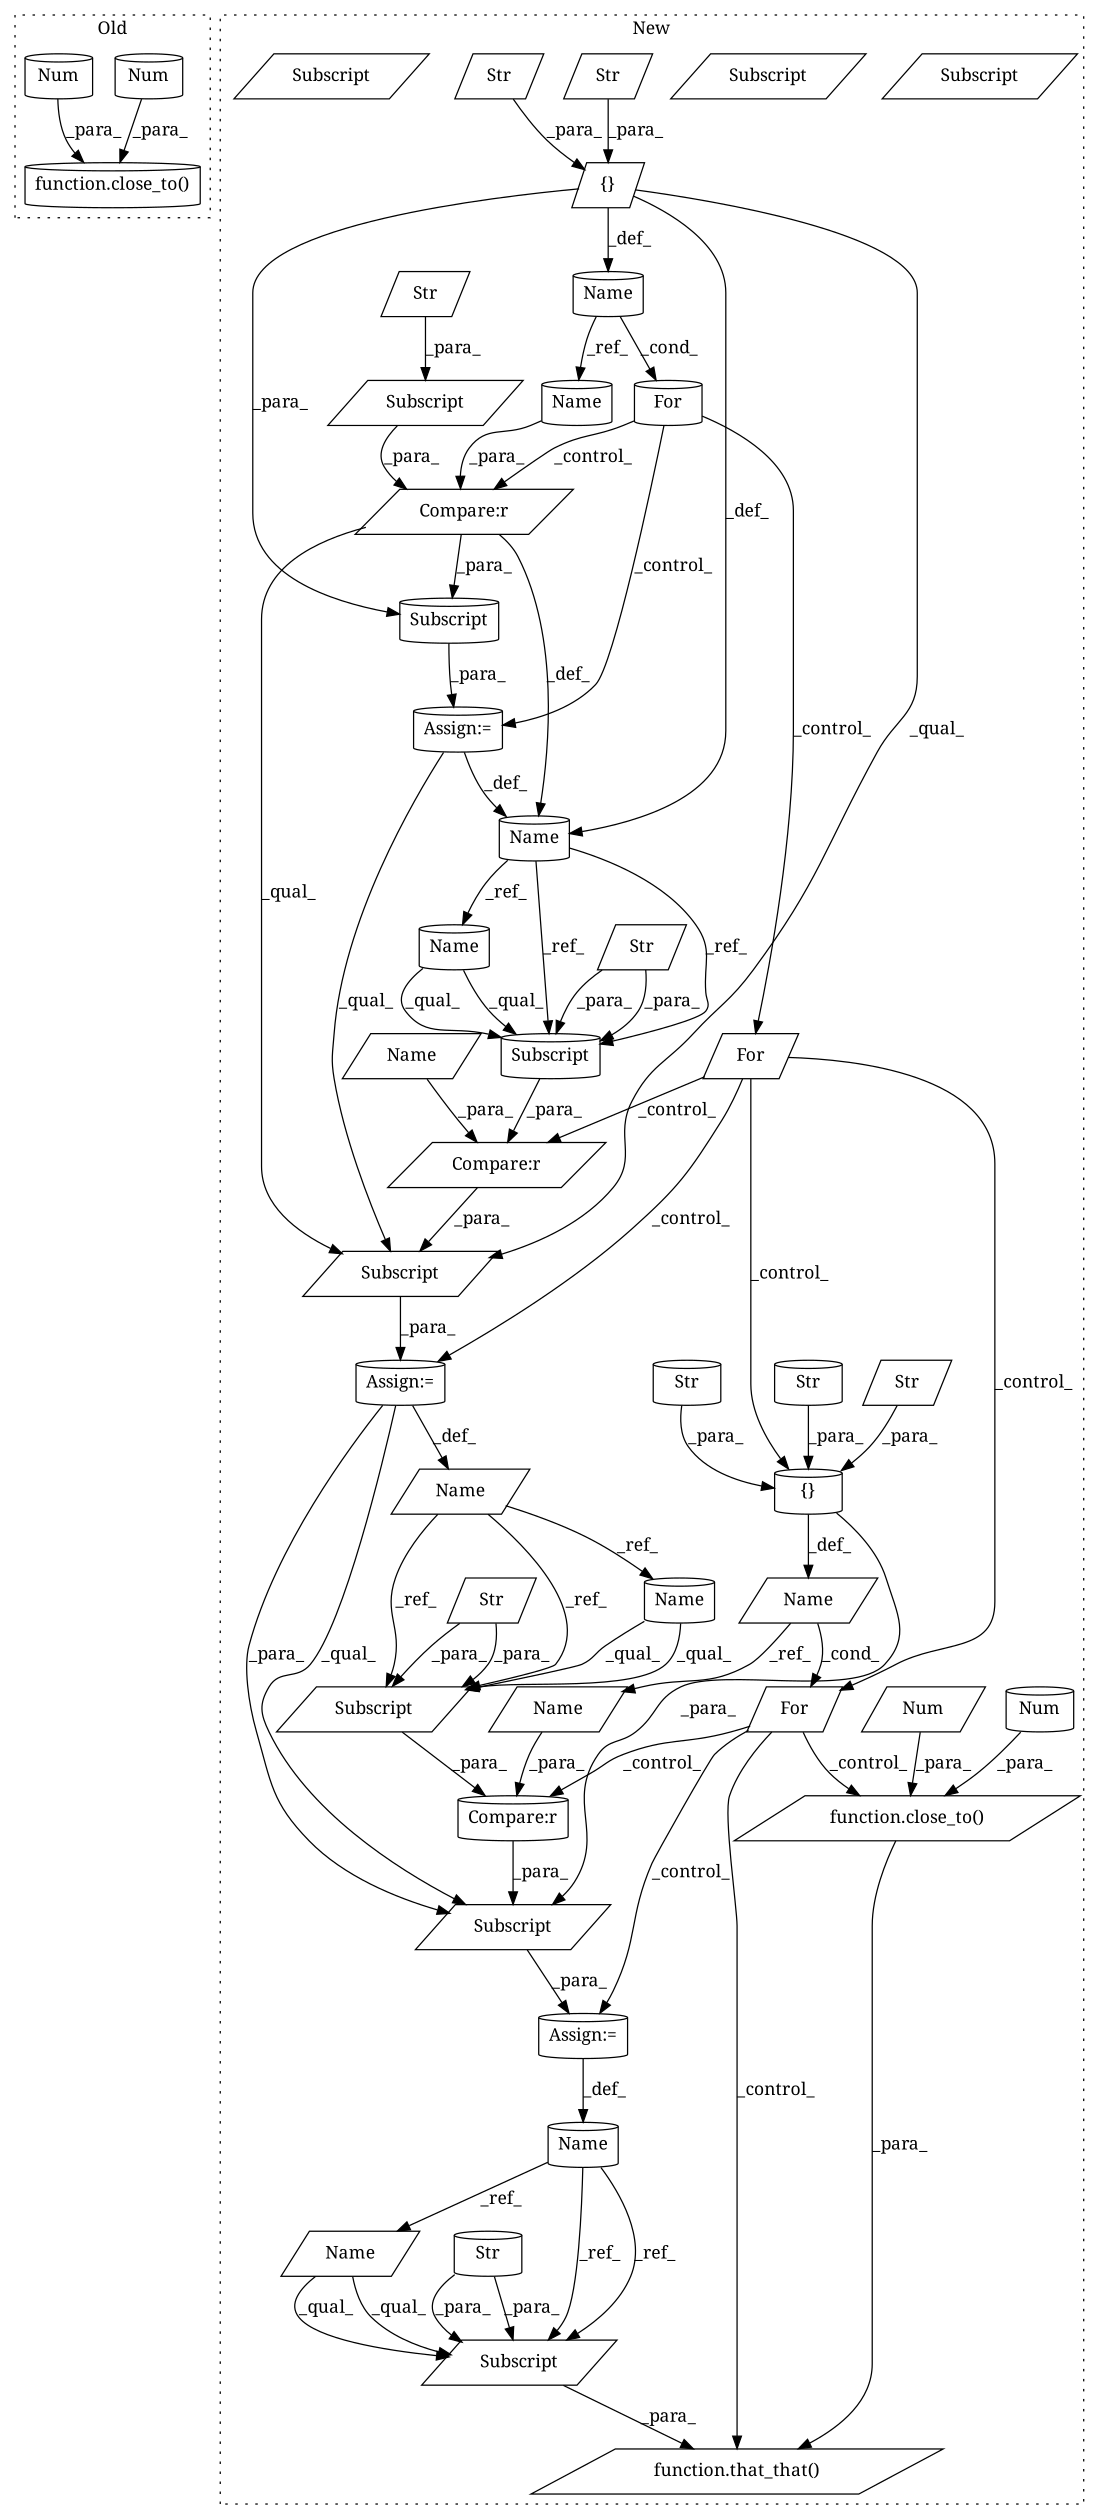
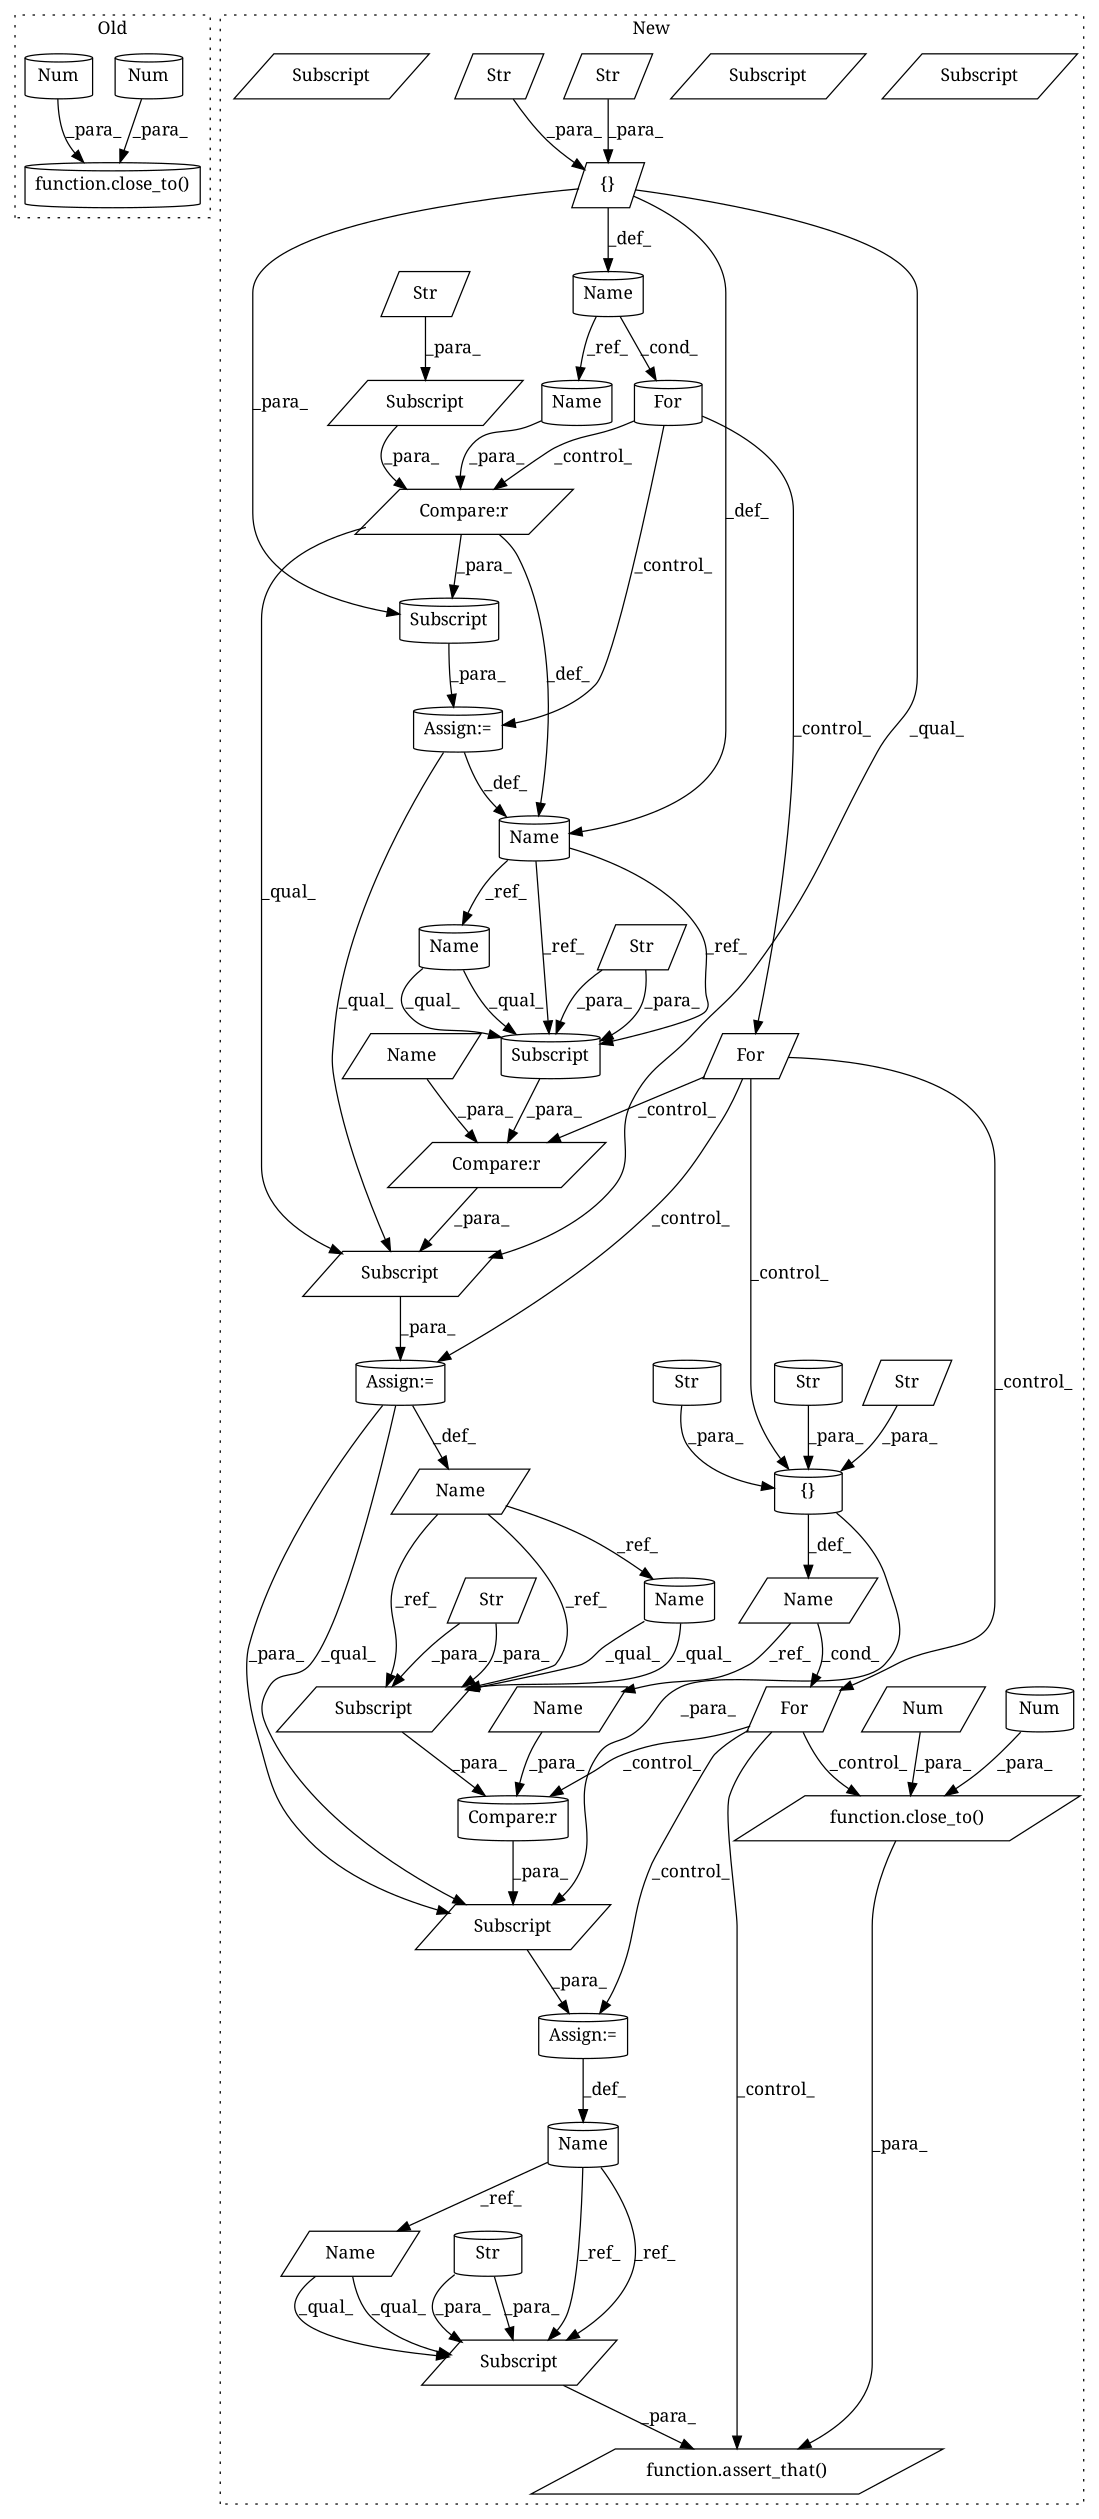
node "function.that_that()": label "function.that_that()" -> "function.assert_that()"
